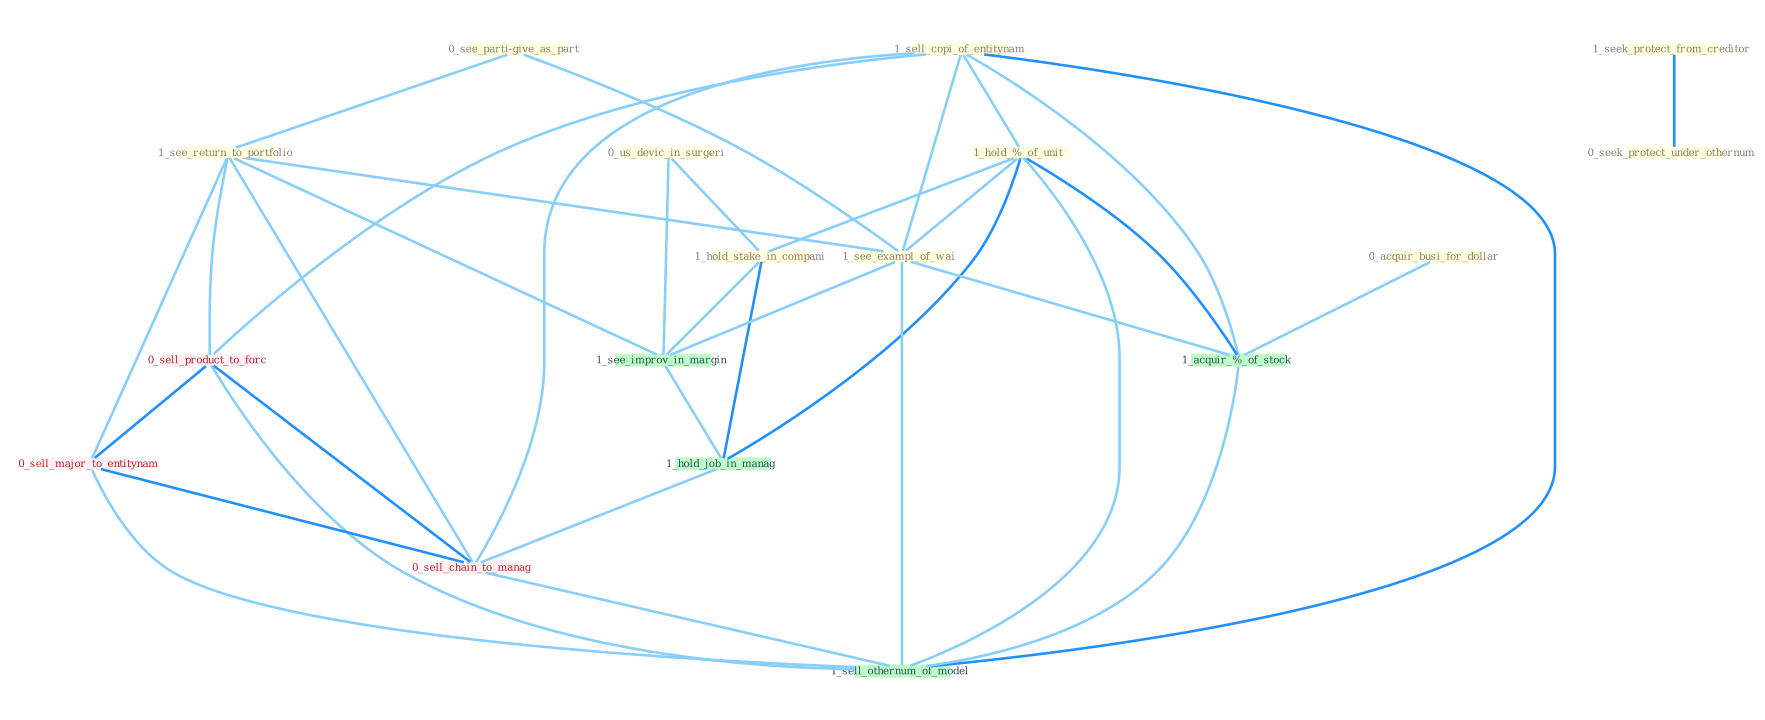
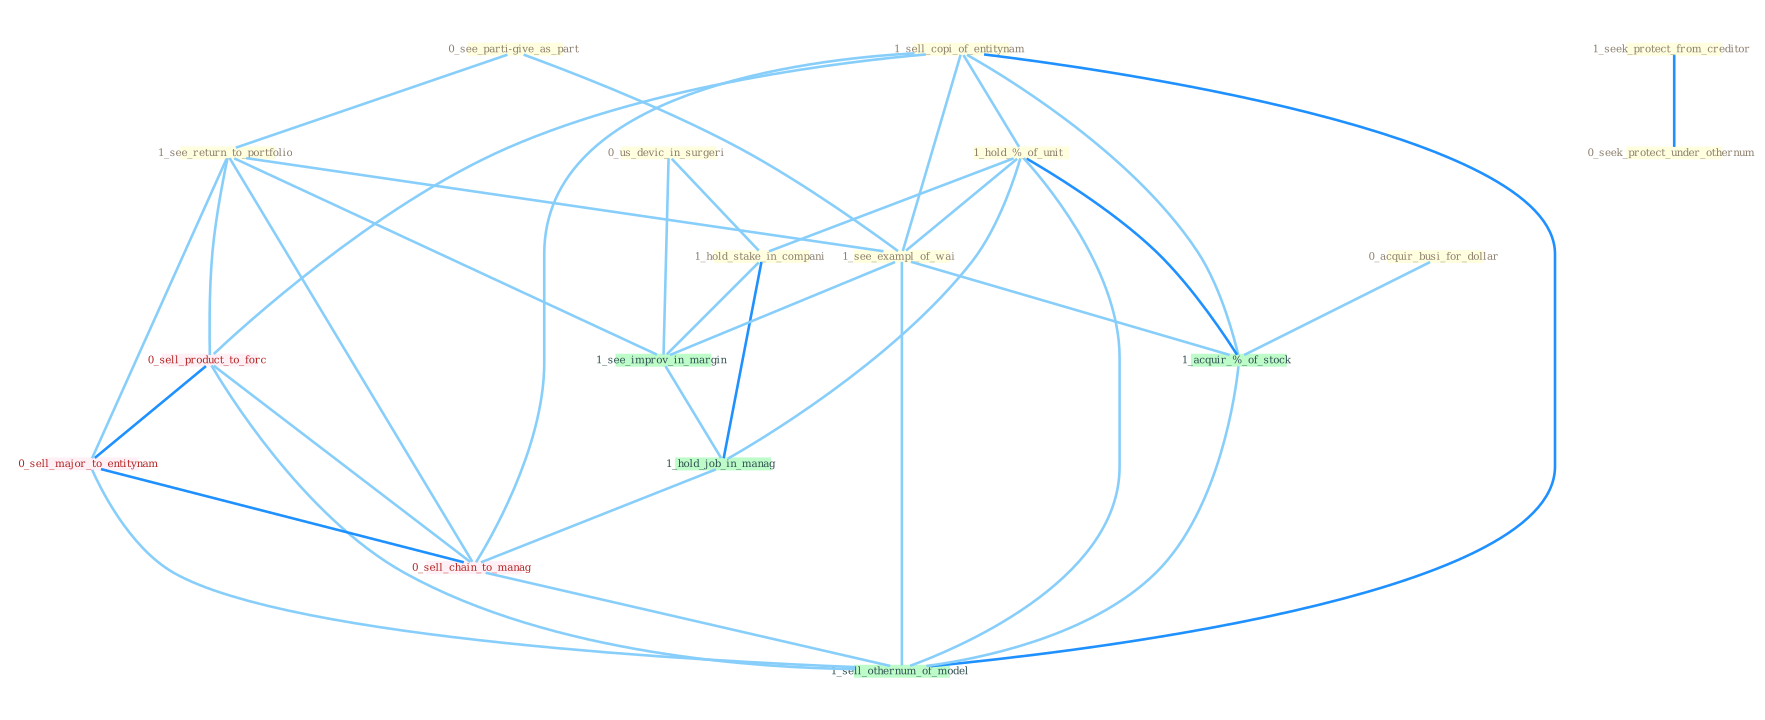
edge "1_hold_%_of_unit" -- "1_hold_job_in_manag": color #1e90ff -> #87cefa
edge "0_sell_product_to_forc" -- "0_sell_chain_to_manag": color #1e90ff -> #87cefa
